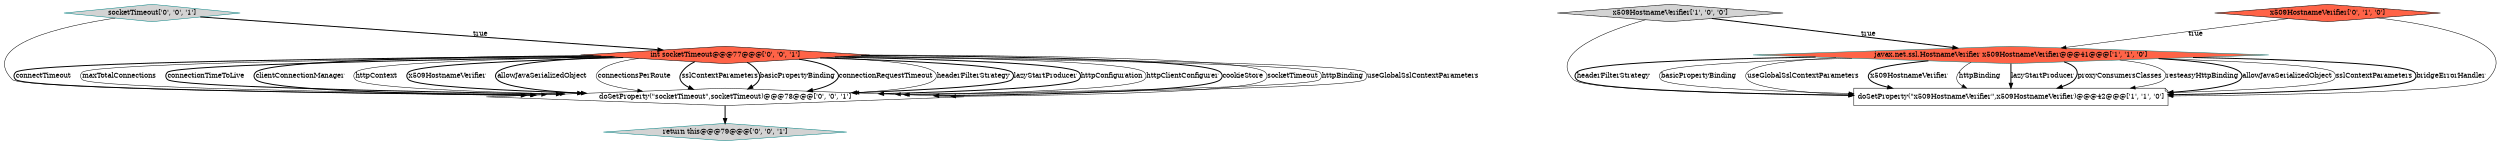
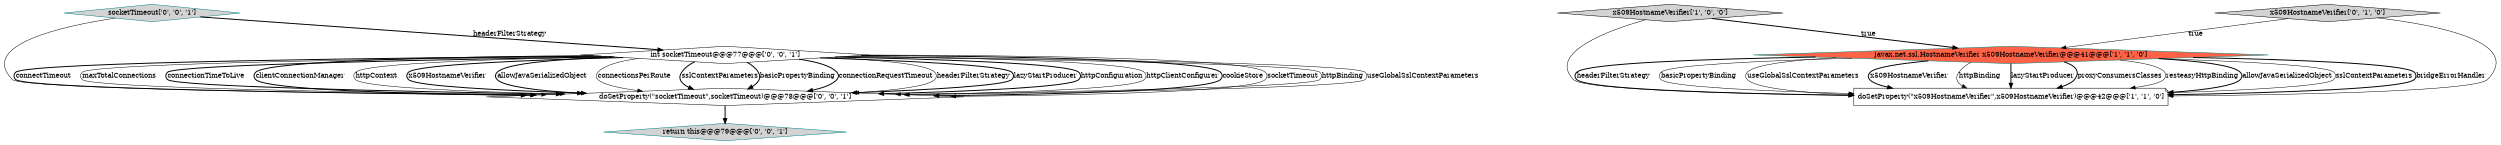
node "x509HostnameVerifier['0', '1', '0']": fillcolor tomato -> lightgray
edge "socketTimeout['0', '0', '1']" -> "int socketTimeout@@@77@@@['0', '0', '1']": label "true" -> "headerFilterStrategy"
node "int socketTimeout@@@77@@@['0', '0', '1']": fillcolor tomato -> white
